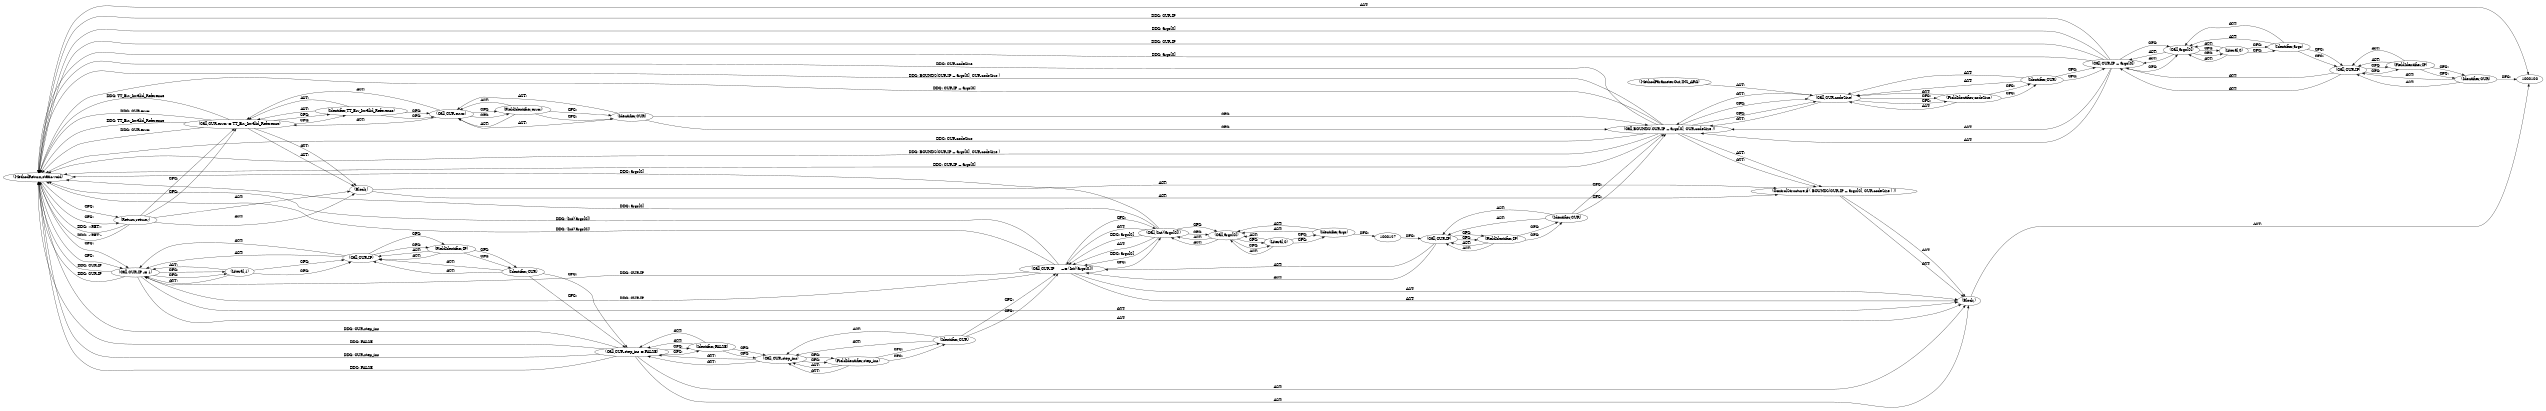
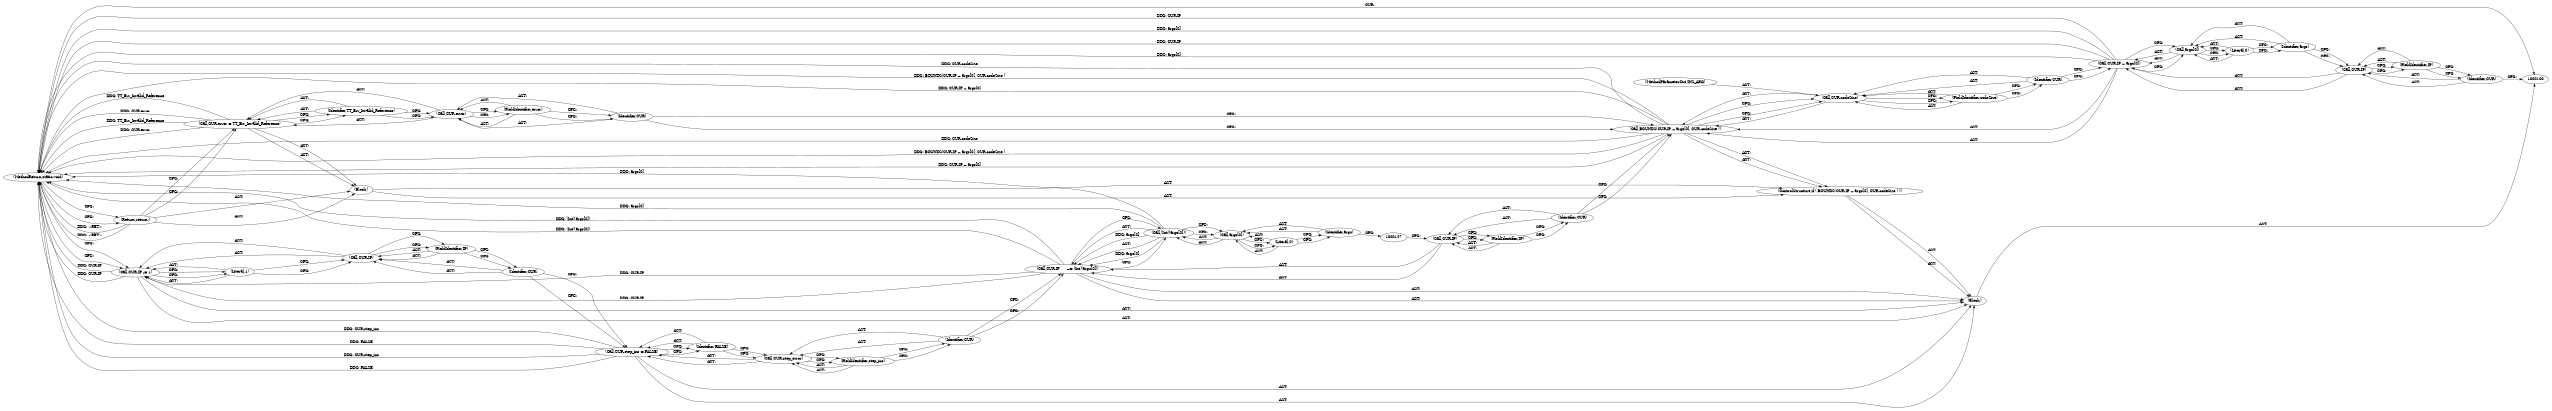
edge "(MethodReturn,static void)" -> "1000100": label "AST: " -> "CUR: "
node "(Call,CUR.step_ins)": label "(Call,CUR.step_ins)" -> "(Call,CUR.step_error)"
